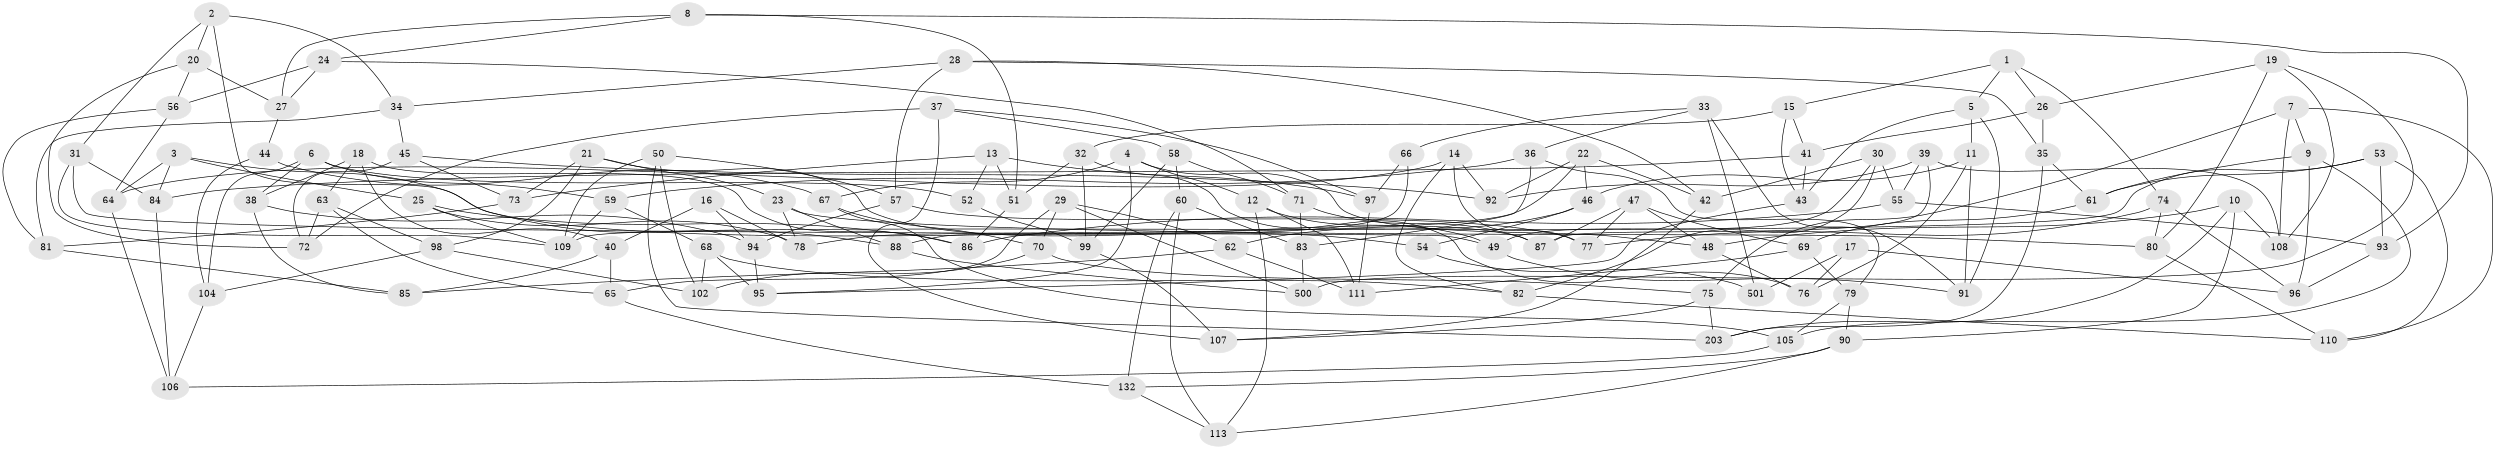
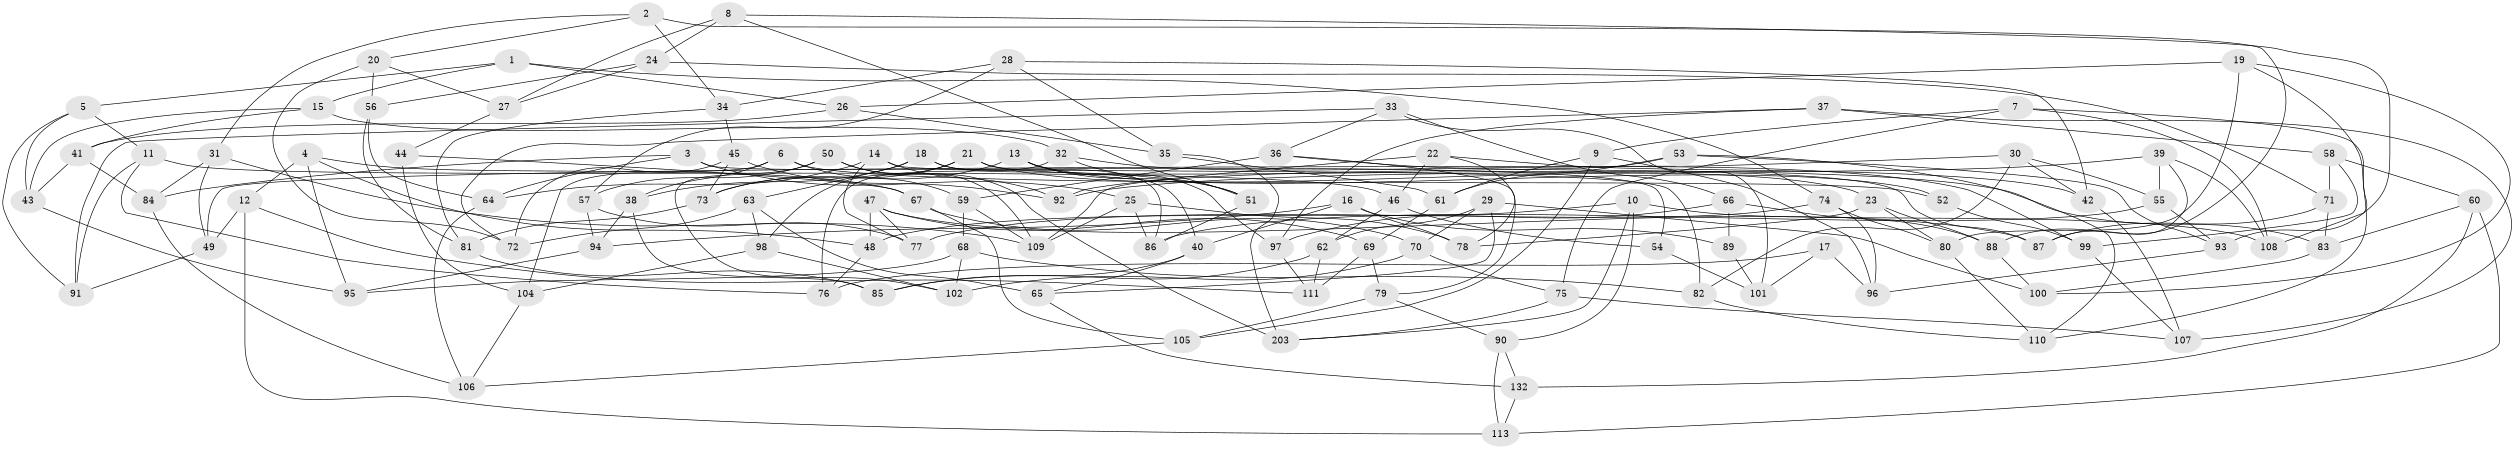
node "89": added
node "500": label "500" -> "100"
node "501": label "501" -> "101"
